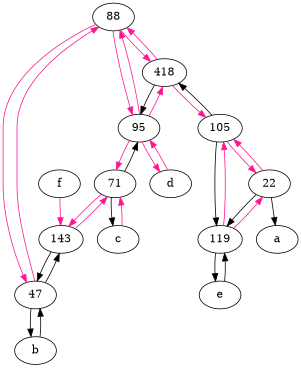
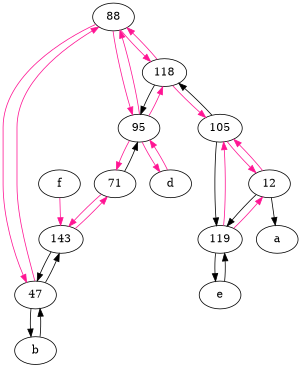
node "418": label "418" -> "118"
node "22": label "22" -> "12"
node "c": removed
